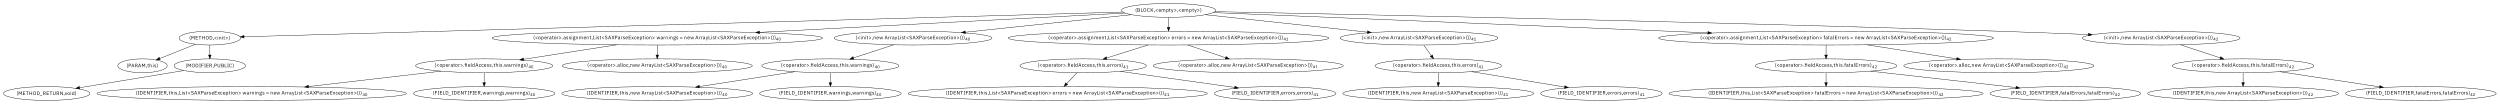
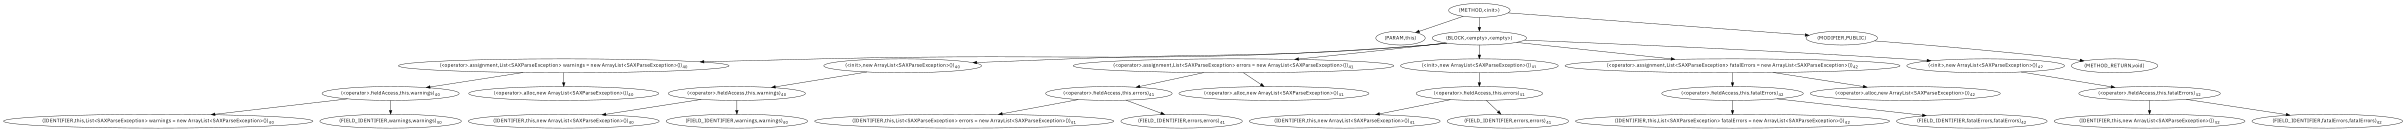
edge "(BLOCK,<empty>,<empty>)" -> "(METHOD,<init>)": reversed
